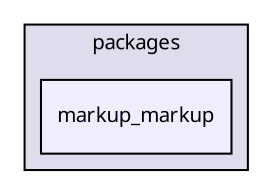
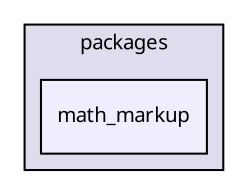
node "markup_markup": label "markup_markup" -> "math_markup"
